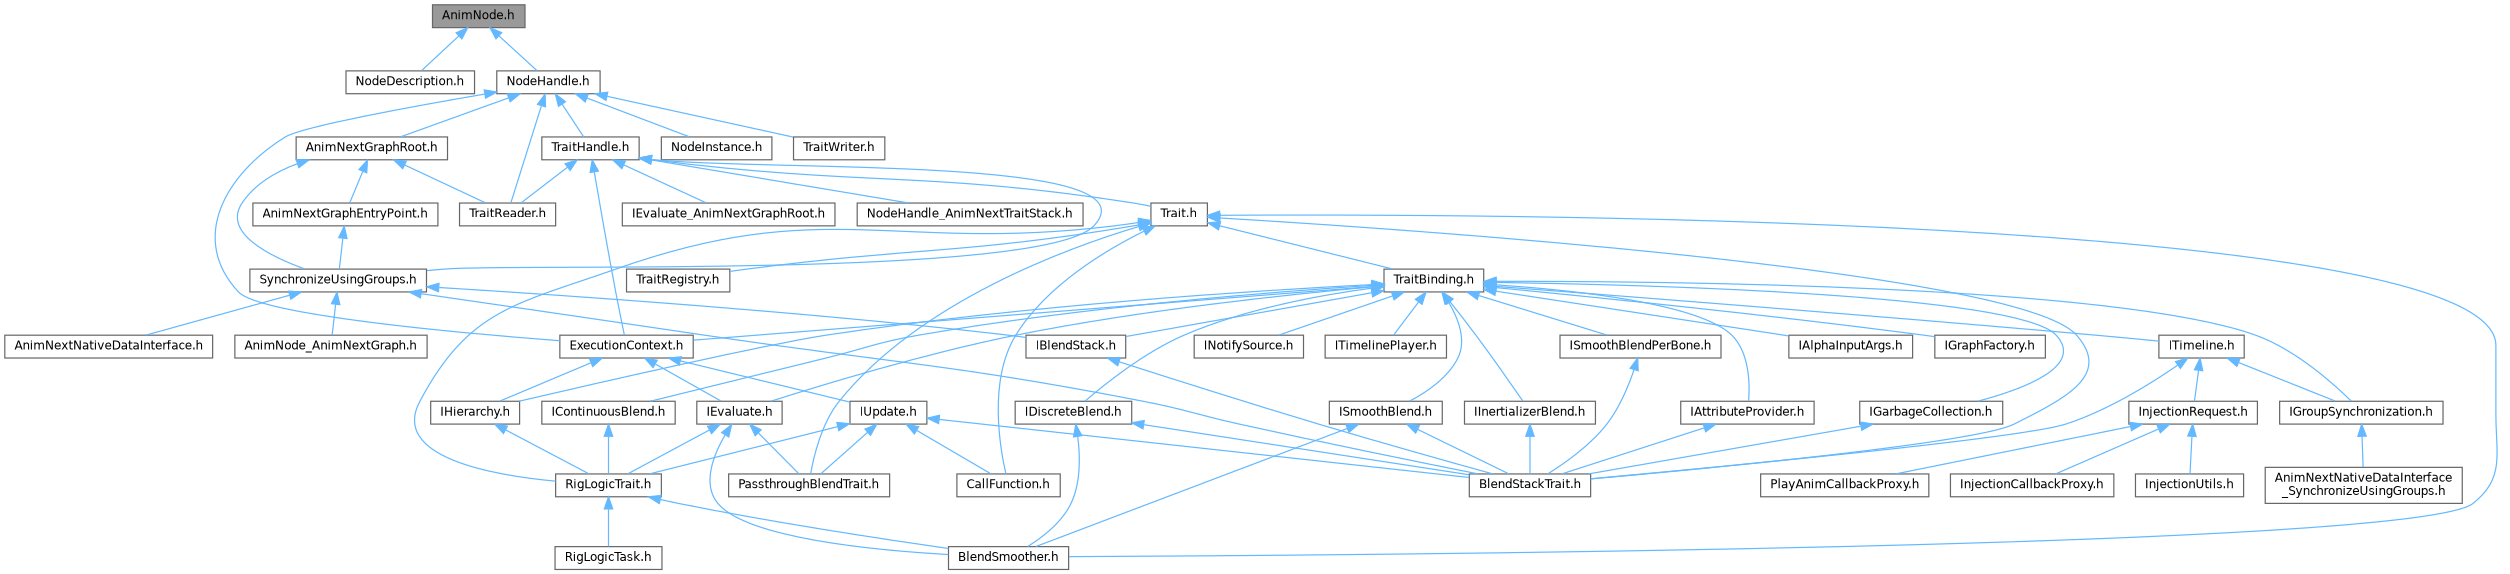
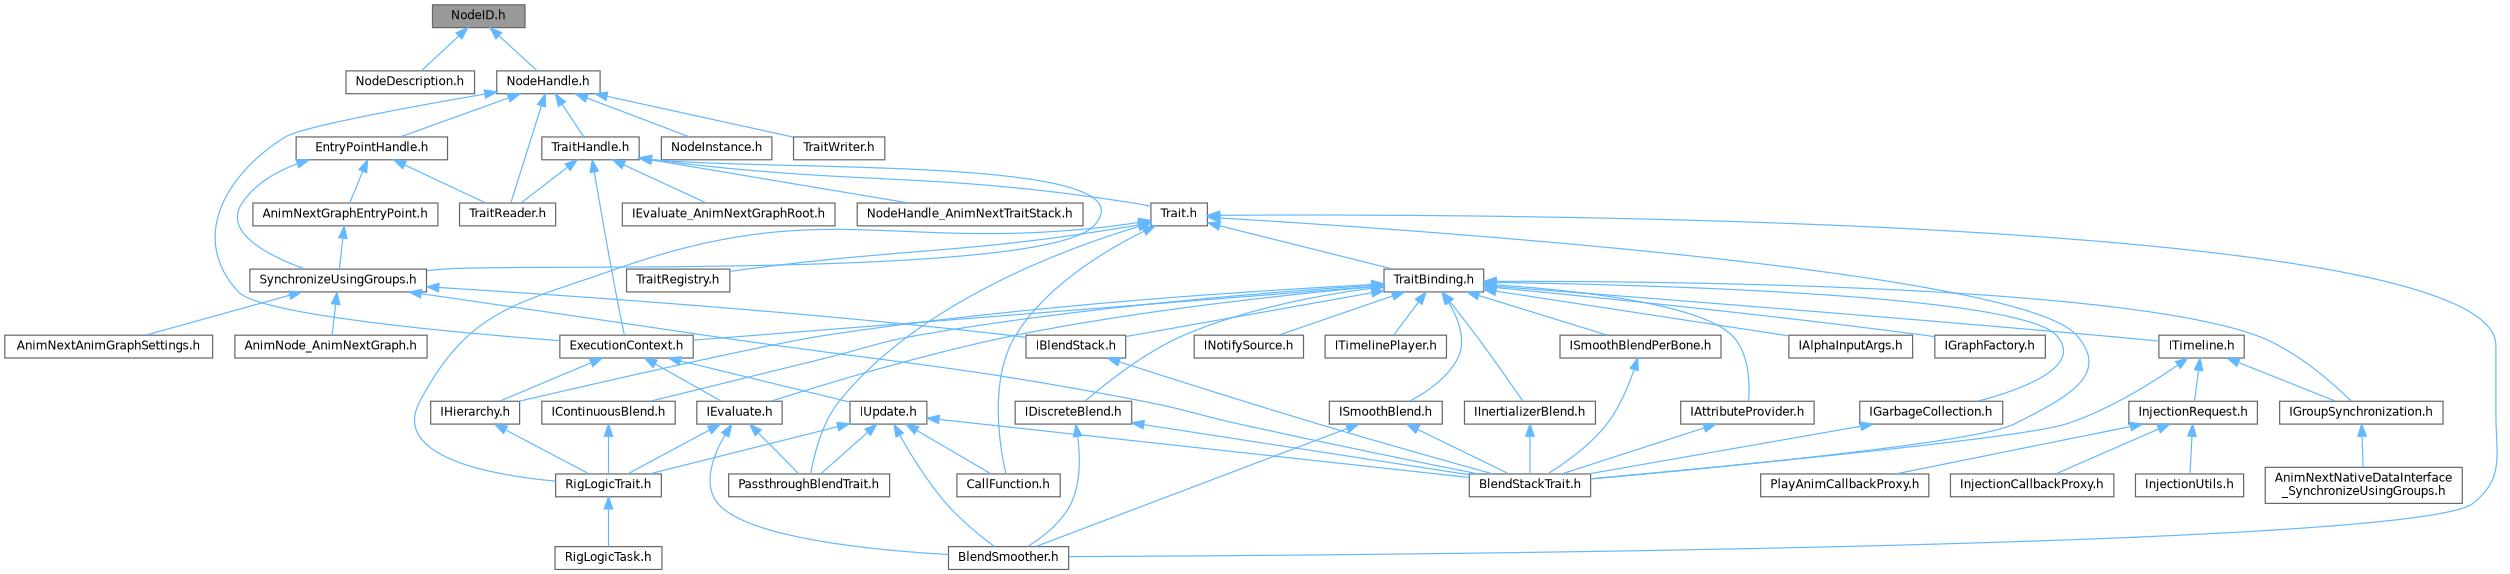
node "AnimNode.h": label "AnimNode.h" -> "NodeID.h"
node "AnimNextGraphRoot.h": label "AnimNextGraphRoot.h" -> "EntryPointHandle.h"
node "AnimNextNativeDataInterface.h": label "AnimNextNativeDataInterface.h" -> "AnimNextAnimGraphSettings.h"
edge "BlendSmoother.h" -> "RigLogicTrait.h": now "BlendSmoother.h" -> "IUpdate.h"
